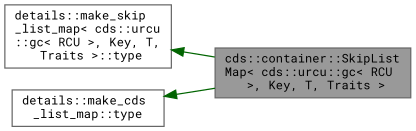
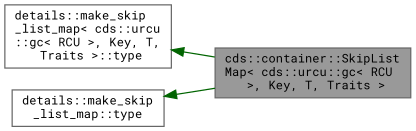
node "details::make_cds _list_map::type": label "details::make_cds _list_map::type" -> "details::make_skip _list_map::type"
